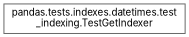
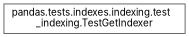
node "pandas.tests.indexes.datetimes.test _indexing.TestGetIndexer": label "pandas.tests.indexes.datetimes.test _indexing.TestGetIndexer" -> "pandas.tests.indexes.indexing.test _indexing.TestGetIndexer"
